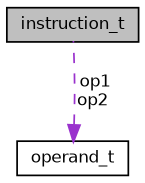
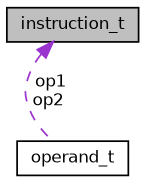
edge "instruction_t" -> "operand_t": reversed
